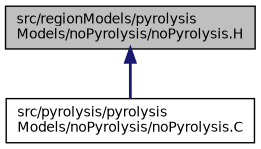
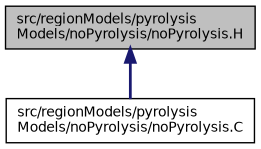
node "src/pyrolysis/pyrolysis Models/noPyrolysis/noPyrolysis.C": label "src/pyrolysis/pyrolysis Models/noPyrolysis/noPyrolysis.C" -> "src/regionModels/pyrolysis Models/noPyrolysis/noPyrolysis.C"
